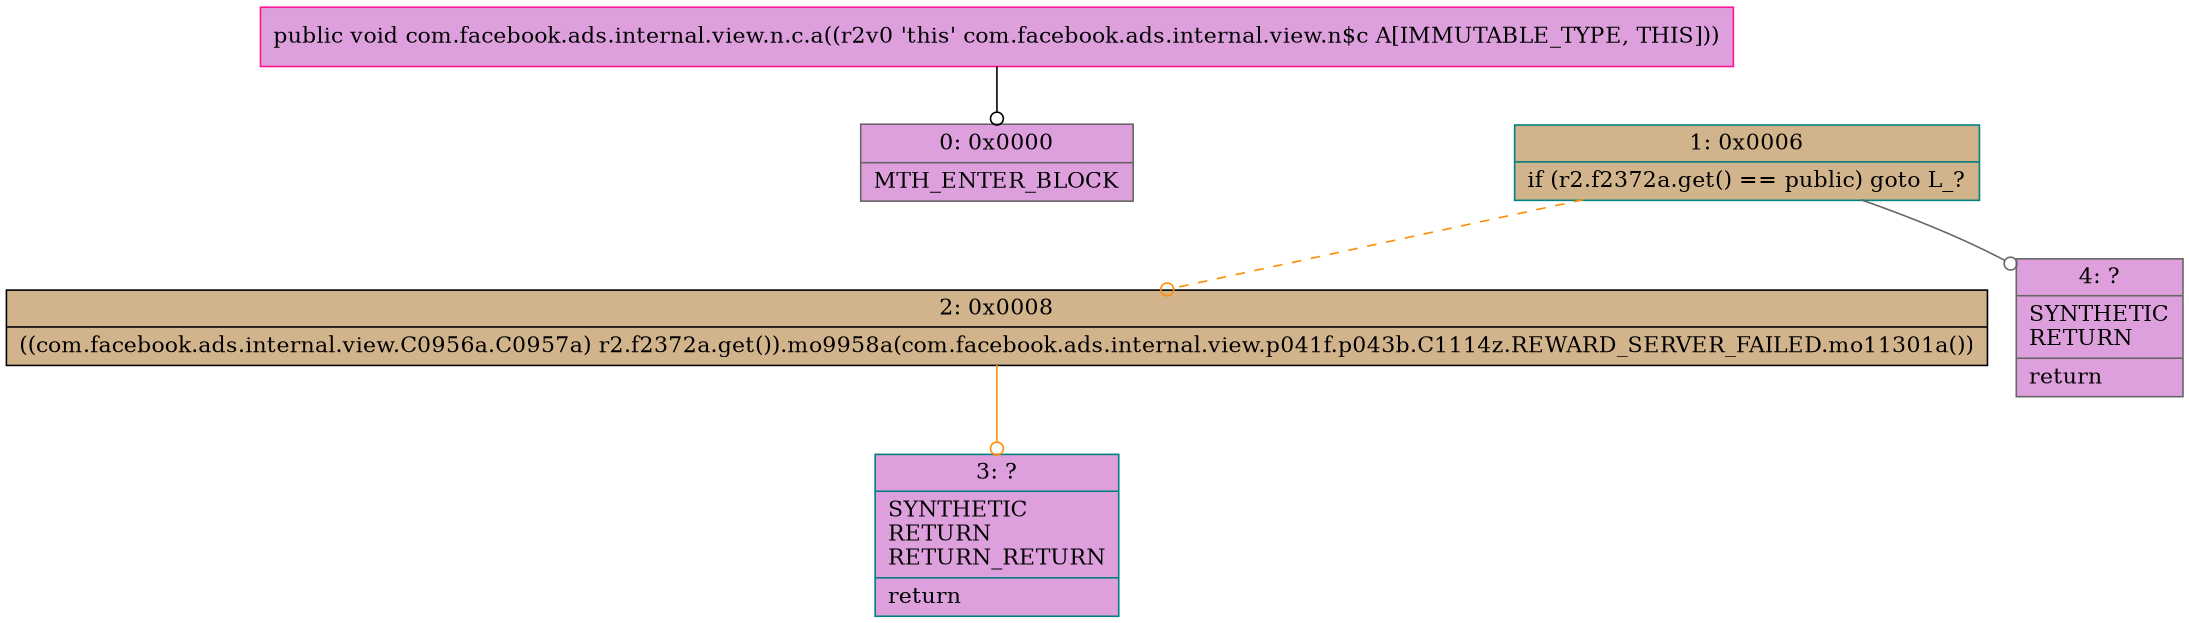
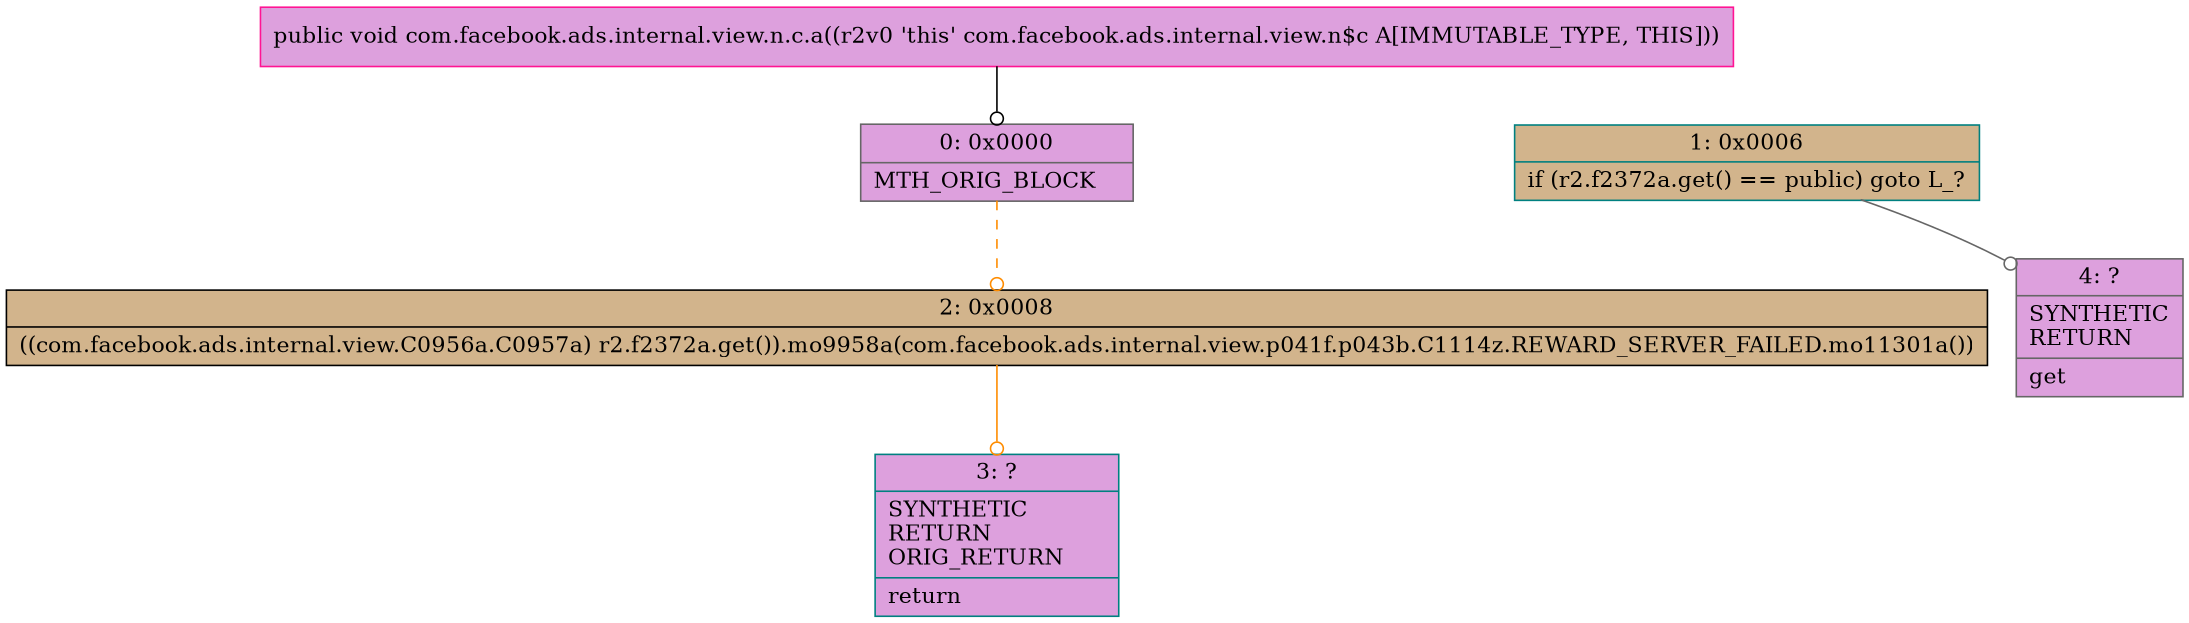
node "0: 0x0000": text "MTH_ENTER_BLOCK" -> "MTH_ORIG_BLOCK"
edge "1: 0x0006" -> "2: 0x0008": now "0: 0x0000" -> "2: 0x0008"
node "4: ?": text "return" -> "get"
node "3: ?": text "RETURN_RETURN" -> "ORIG_RETURN"
